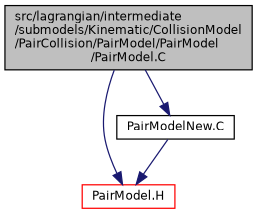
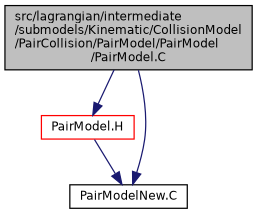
edge "PairModelNew.C" -> "PairModel.H": reversed
